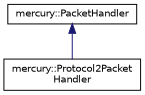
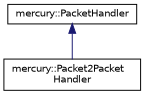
node "mercury::Protocol2Packet Handler": label "mercury::Protocol2Packet Handler" -> "mercury::Packet2Packet Handler"
